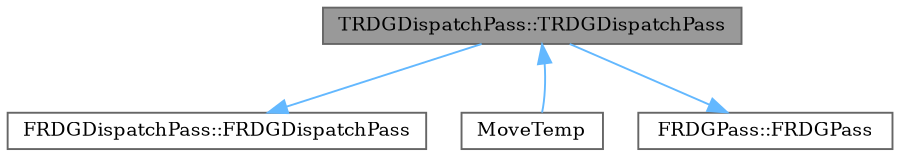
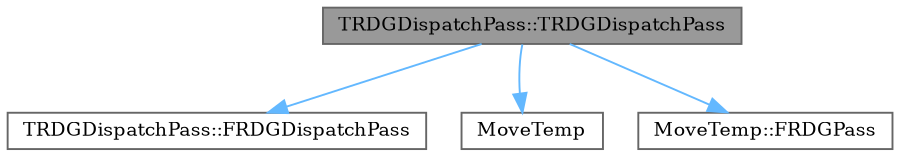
edge "MoveTemp" -> "TRDGDispatchPass::TRDGDispatchPass": reversed
node "FRDGDispatchPass::FRDGDispatchPass": label "FRDGDispatchPass::FRDGDispatchPass" -> "TRDGDispatchPass::FRDGDispatchPass"
node "FRDGPass::FRDGPass": label "FRDGPass::FRDGPass" -> "MoveTemp::FRDGPass"
